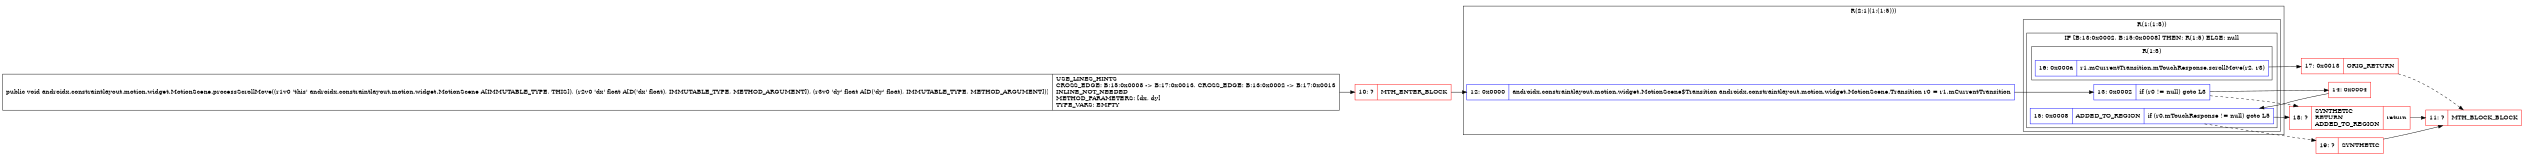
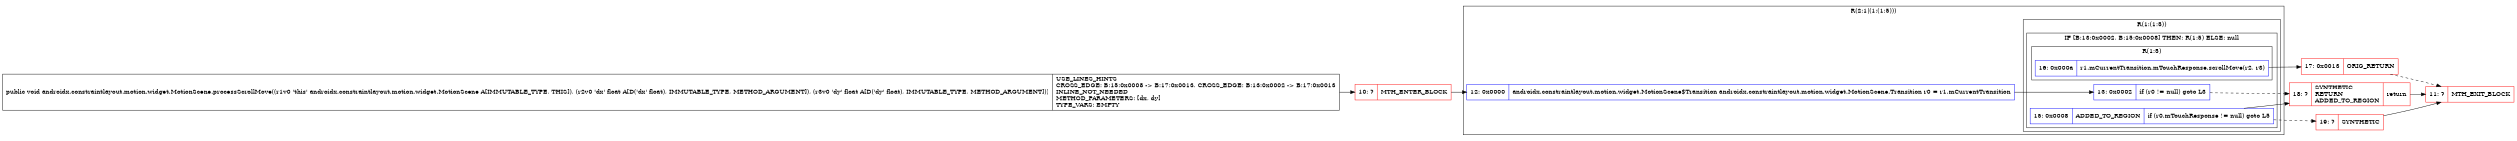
node "14: 0x0004": removed
node "11: ?": text "MTH_BLOCK_BLOCK" -> "MTH_EXIT_BLOCK"
